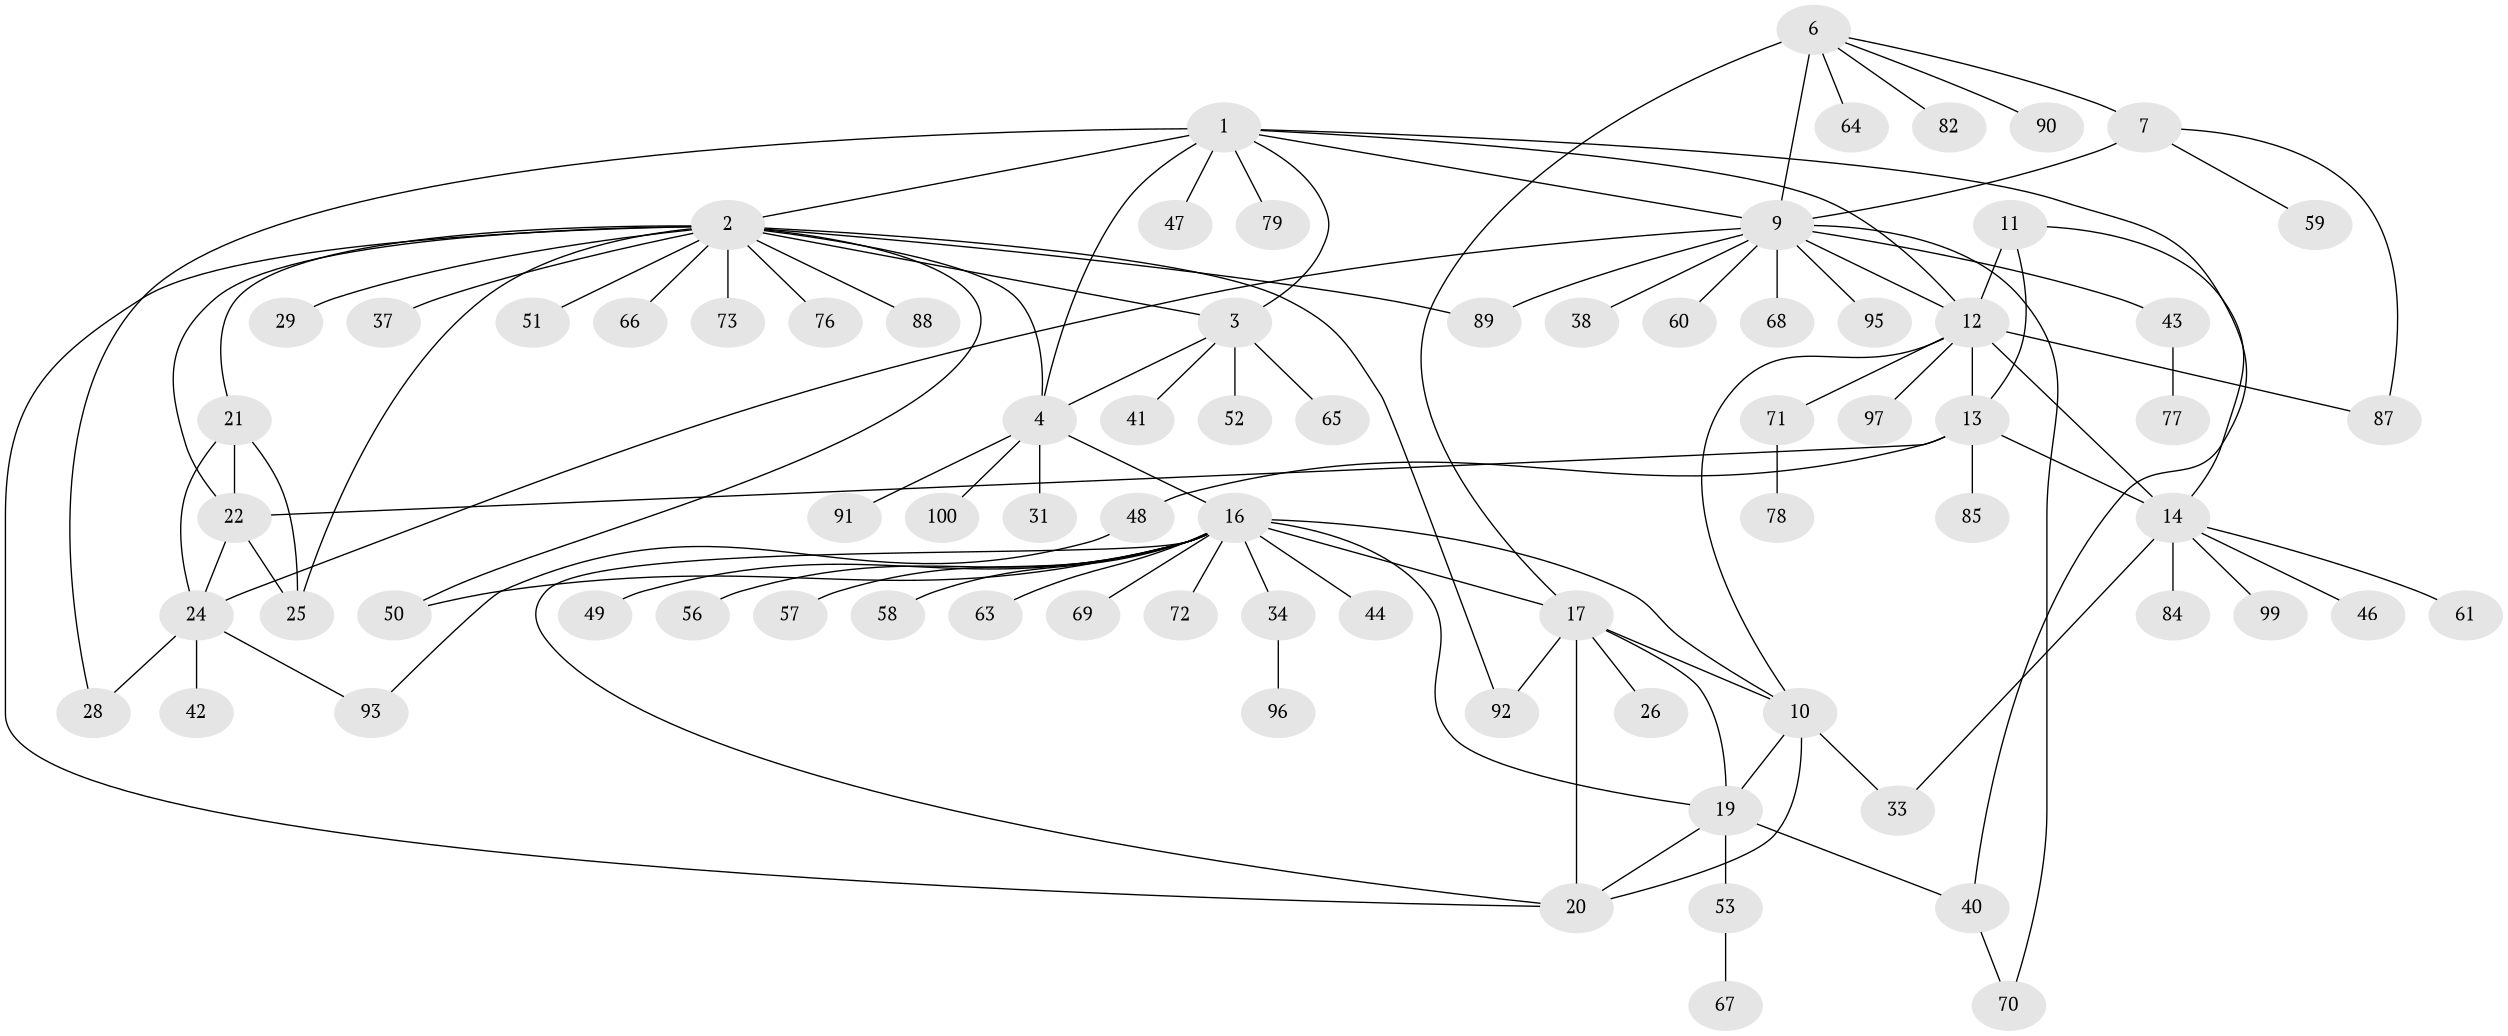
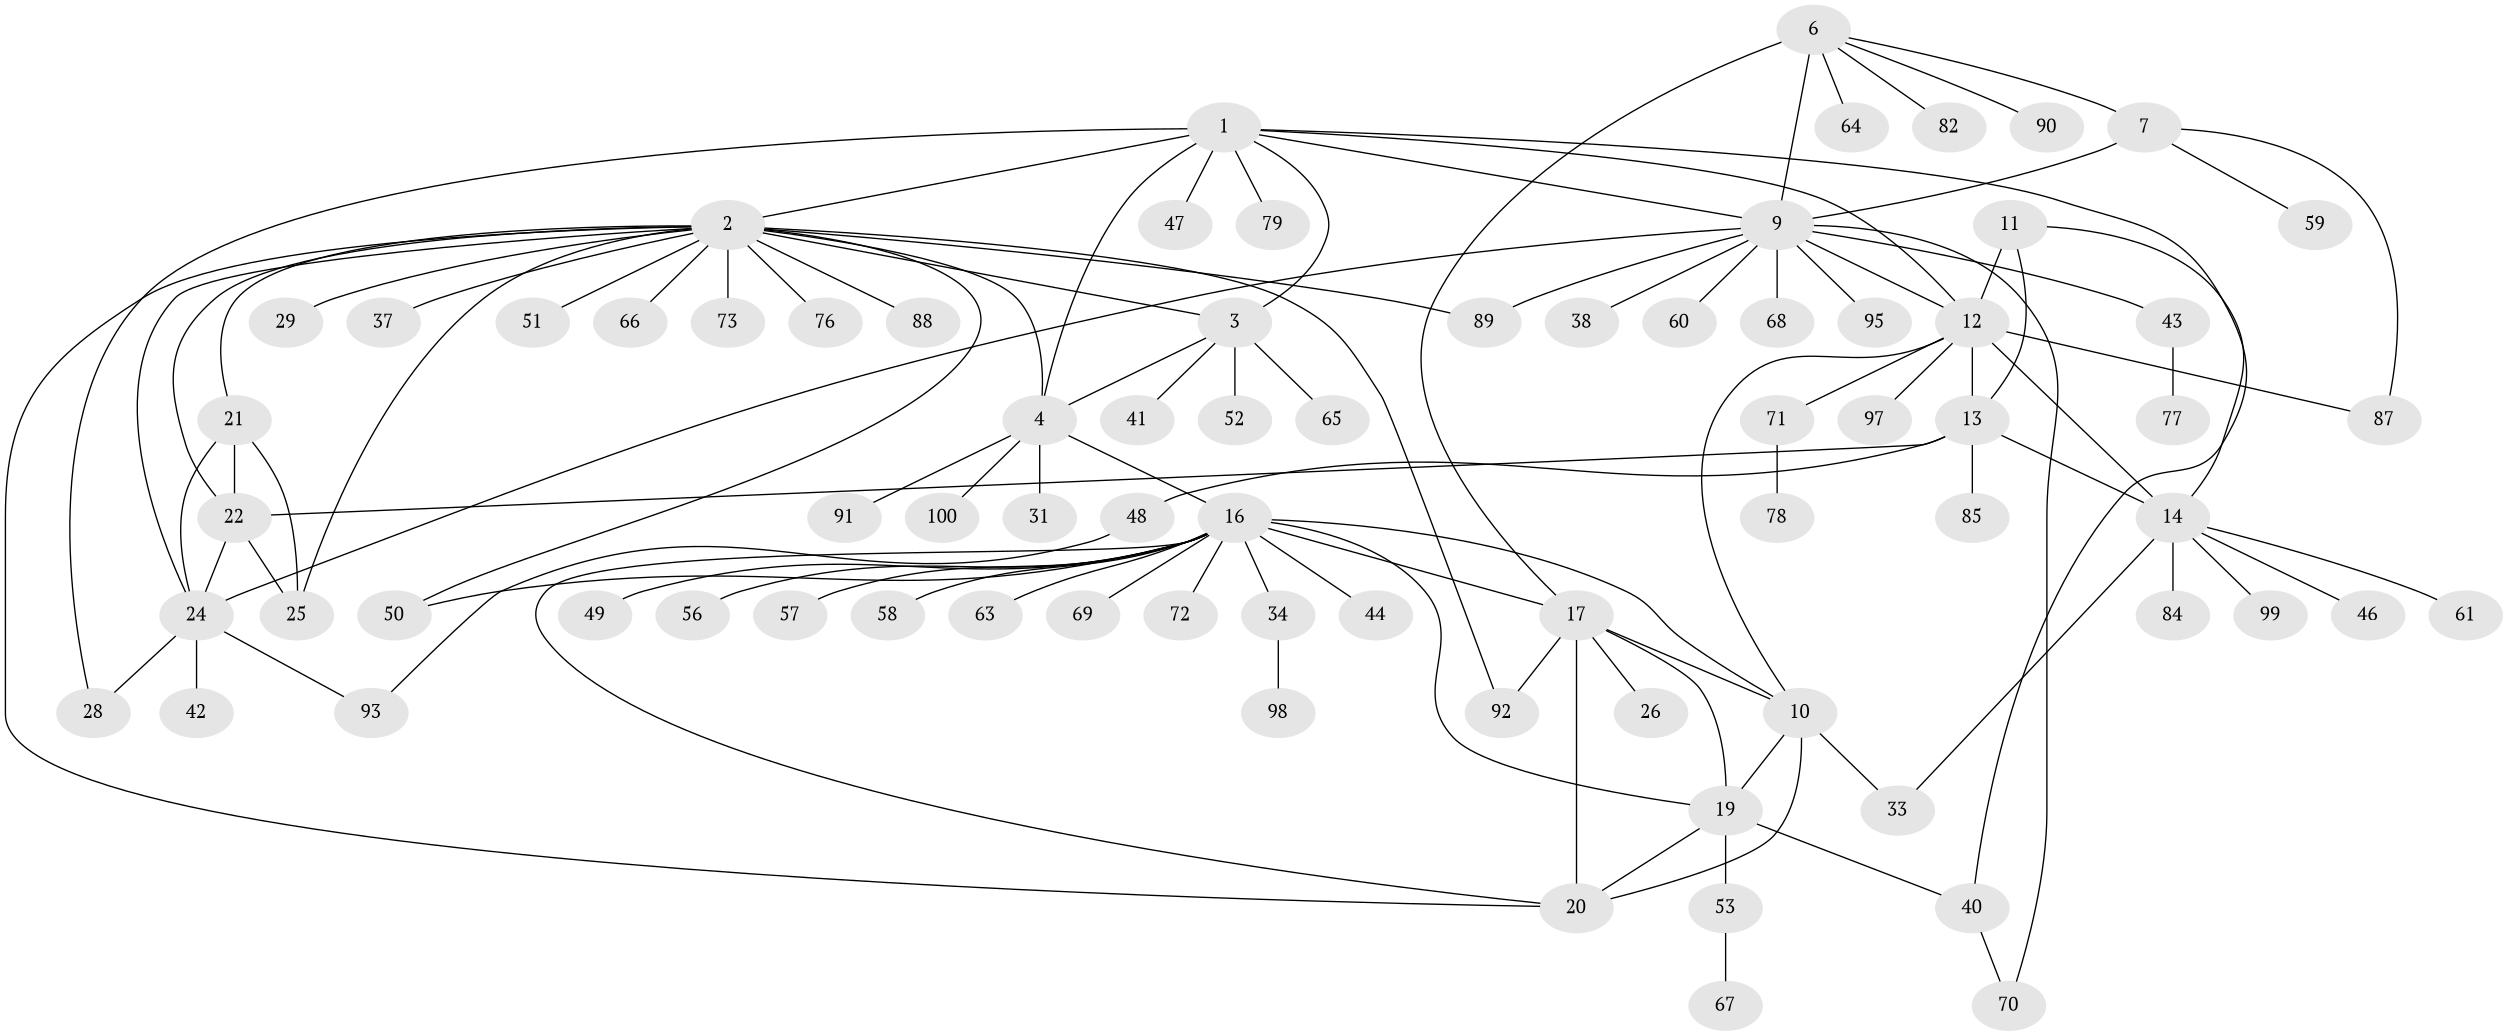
edge "2" -- "24": added
node "96": label "96" -> "98"
